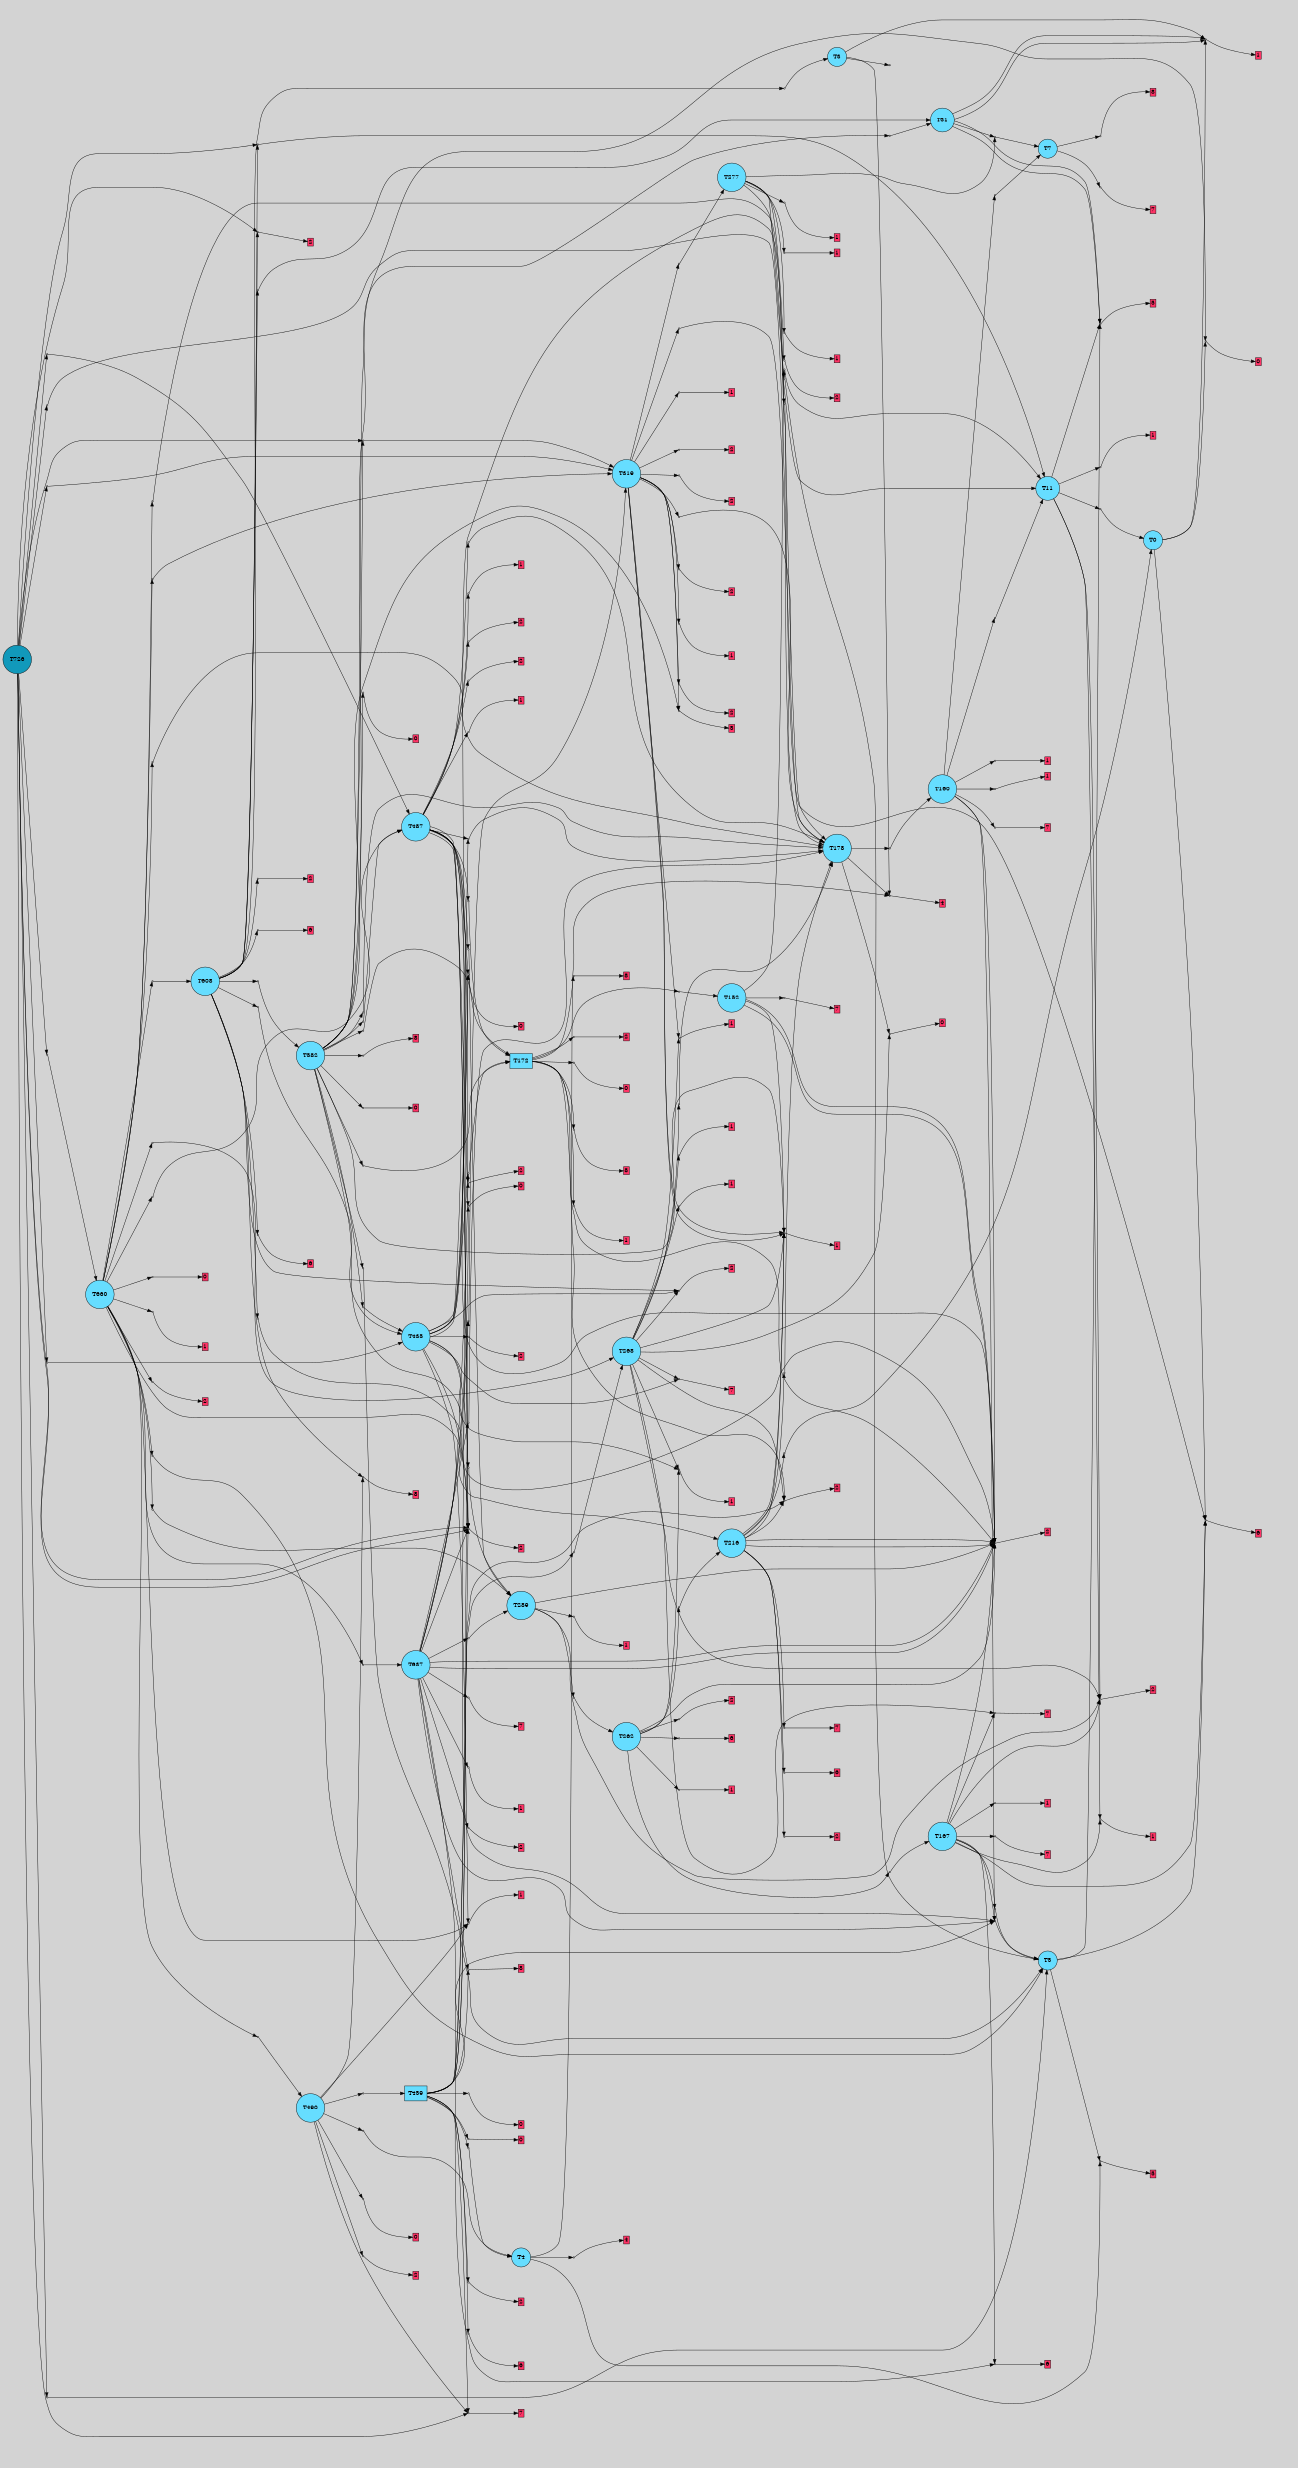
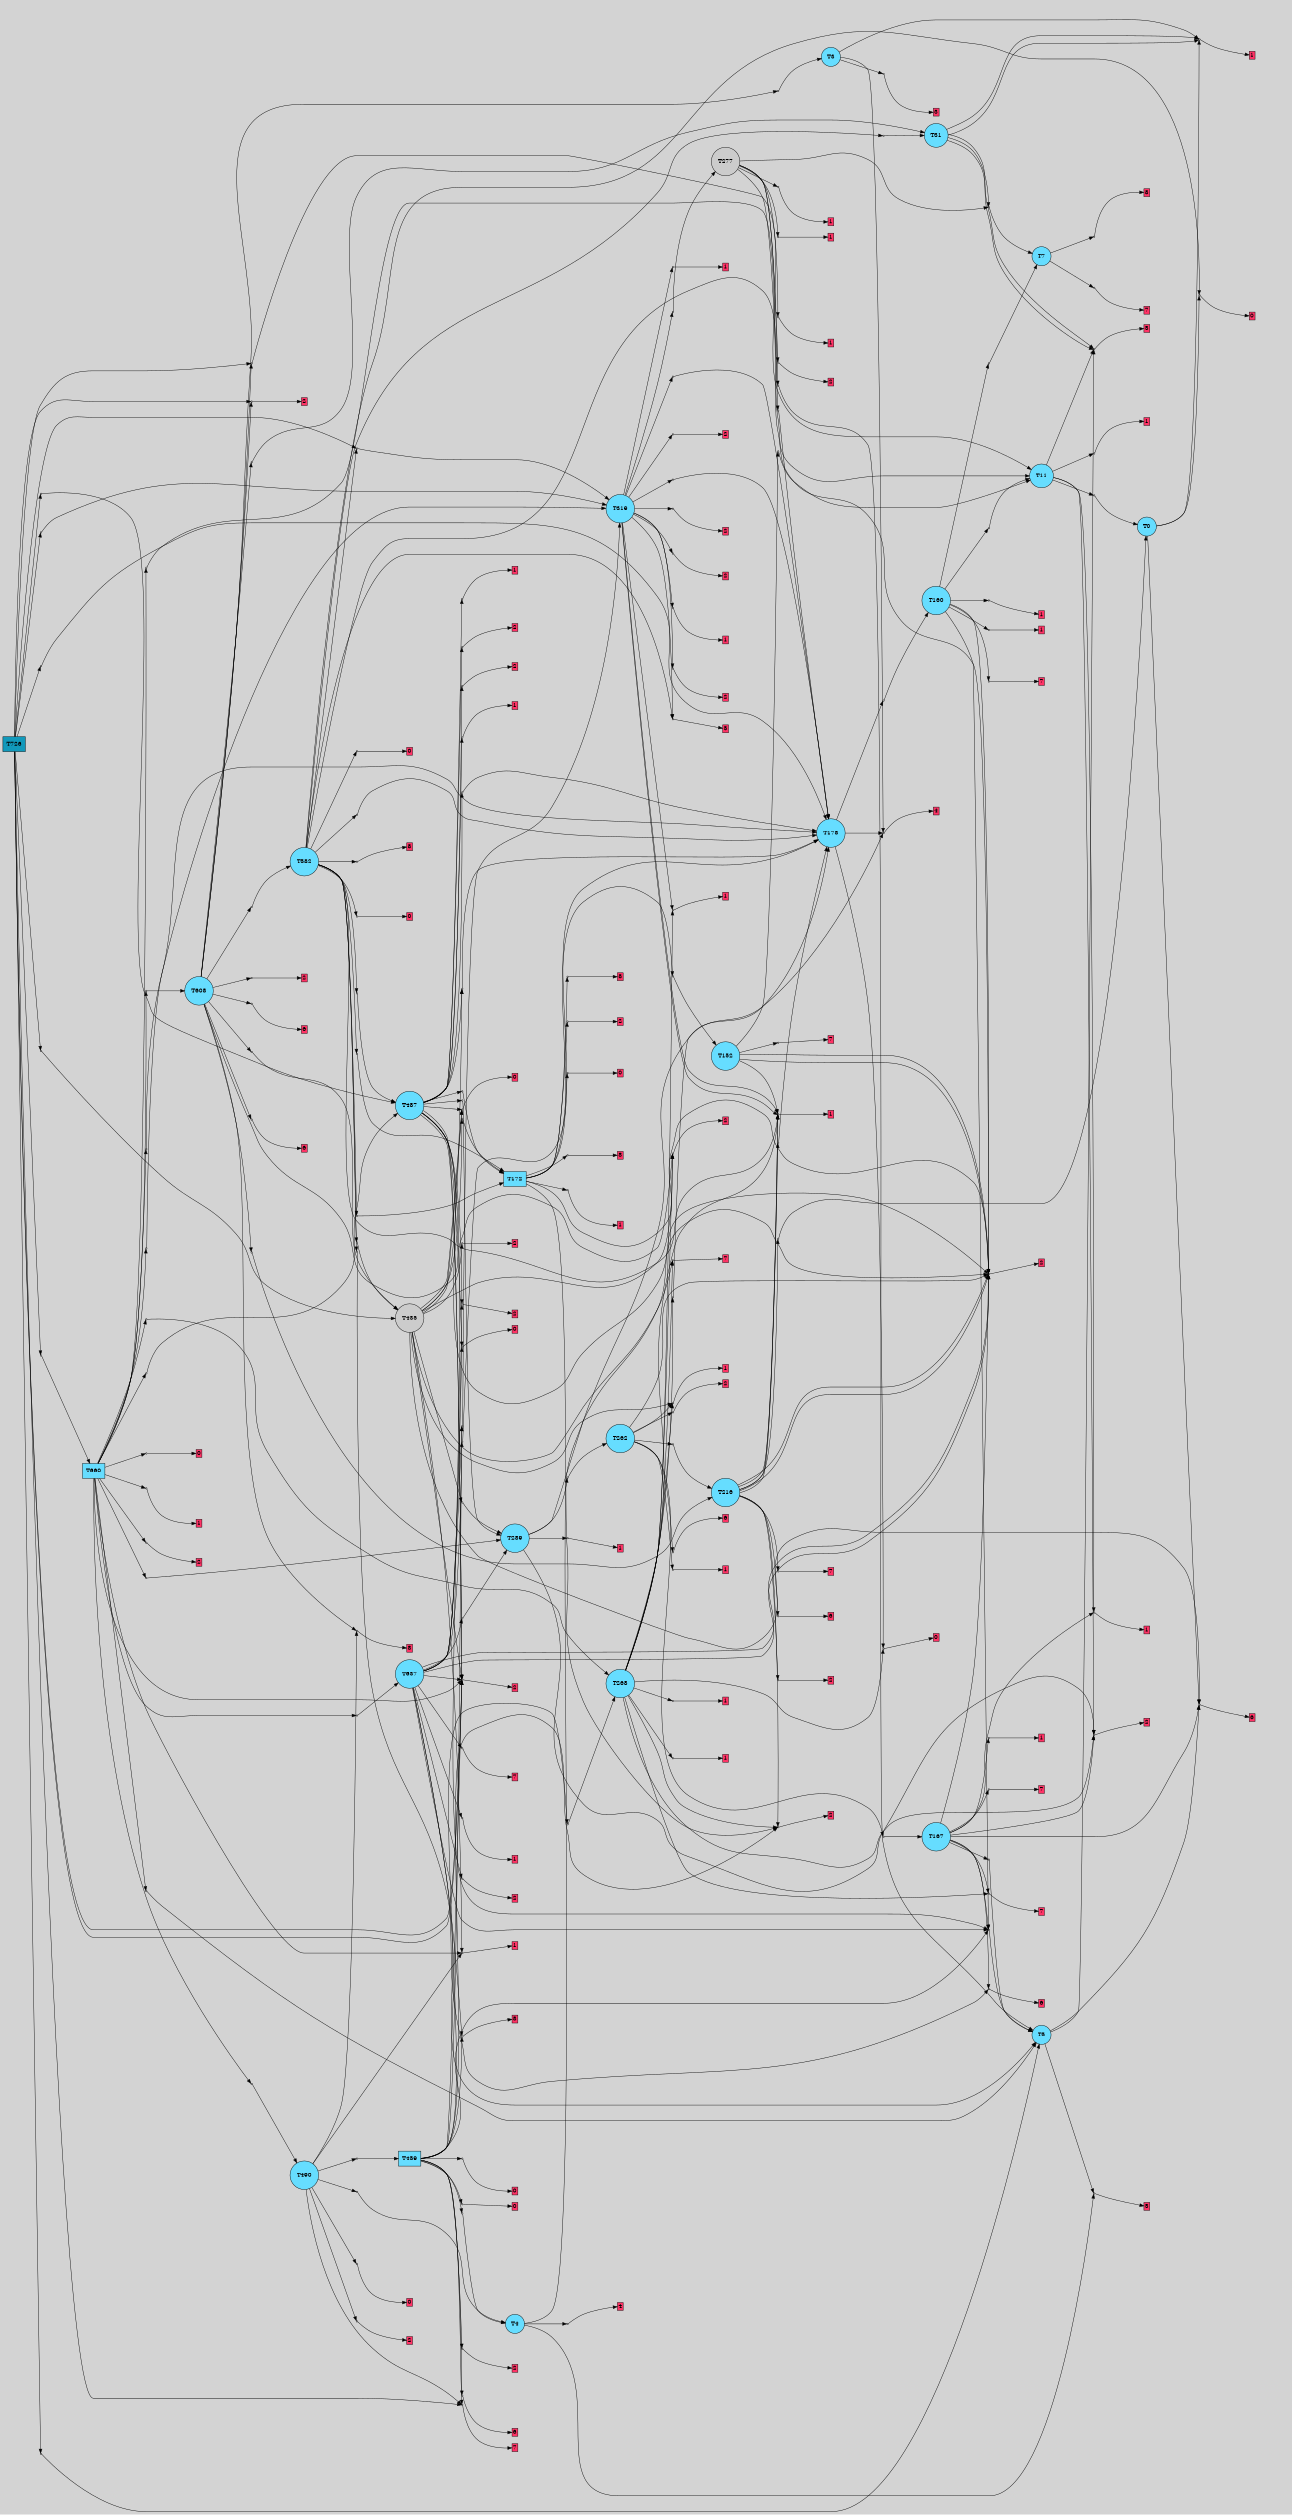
node "3": added
node "T277": fillcolor #66ddff -> #cccccc
node "T726": shape circle -> box
node "T660": shape circle -> box
node "T435": fillcolor #66ddff -> #cccccc
